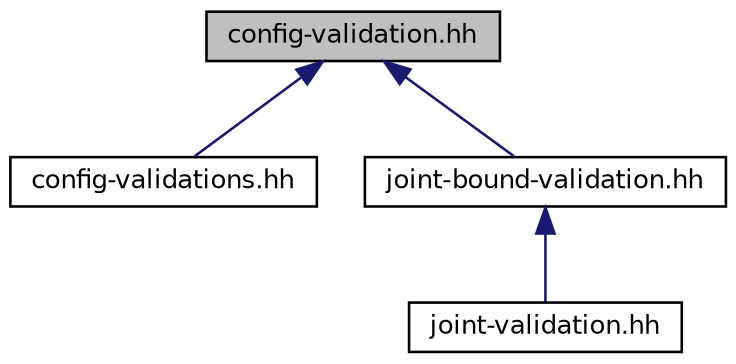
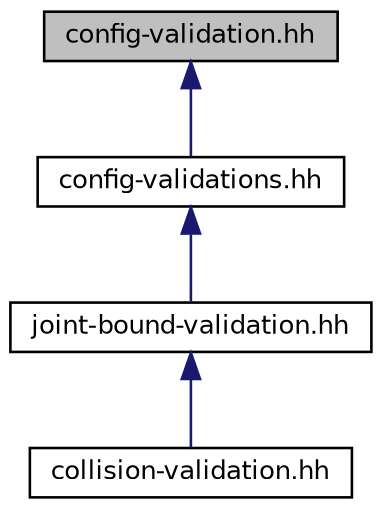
edge "joint-bound-validation.hh" -> "config-validation.hh": now "joint-bound-validation.hh" -> "config-validations.hh"
node "joint-validation.hh": label "joint-validation.hh" -> "collision-validation.hh"
